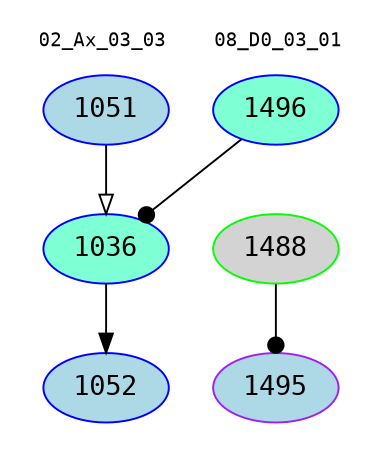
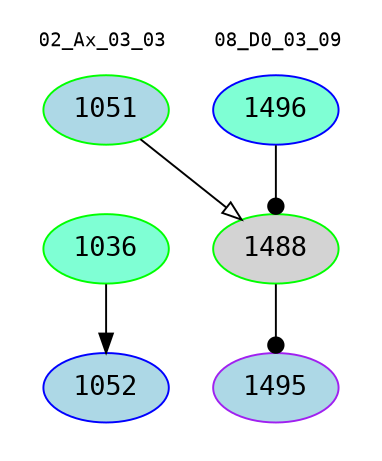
cluster "08_D0_03_01": label "08_D0_03_01" -> "08_D0_03_09"
node "1051": color blue -> green
edge "1496" -> "1036": now "1496" -> "1488"
edge "1051" -> "1036": now "1051" -> "1488"
node "1036": color blue -> green
